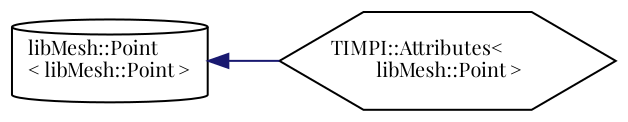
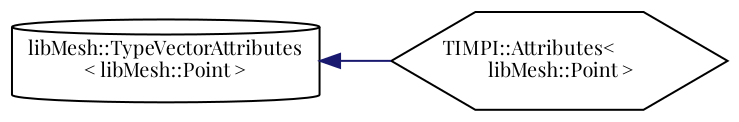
node "libMesh::Point < libMesh::Point >": label "libMesh::Point < libMesh::Point >" -> "libMesh::TypeVectorAttributes < libMesh::Point >"
